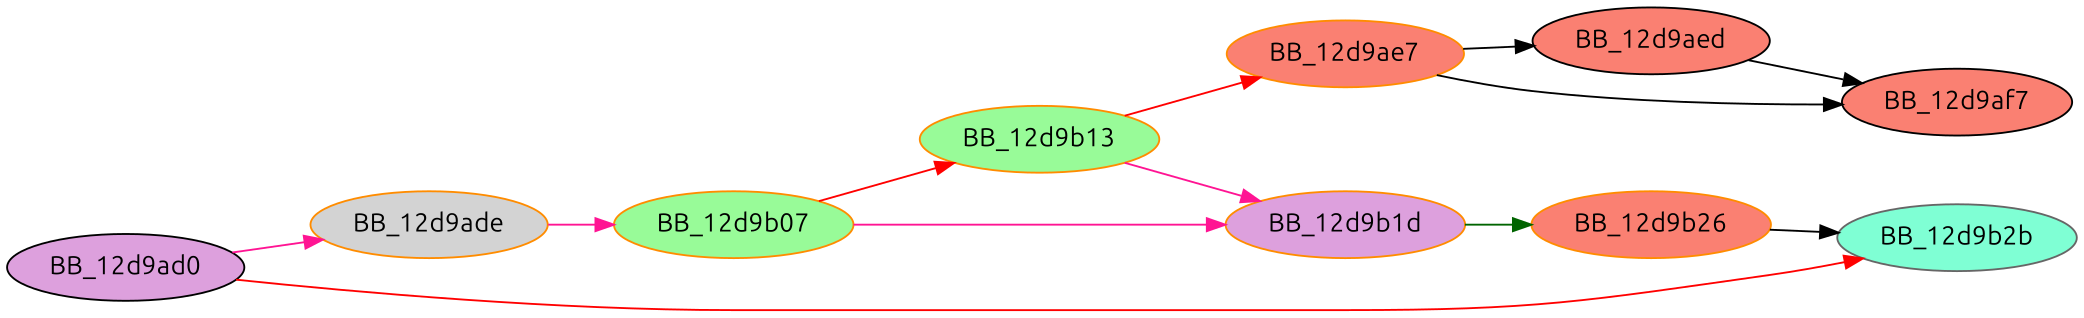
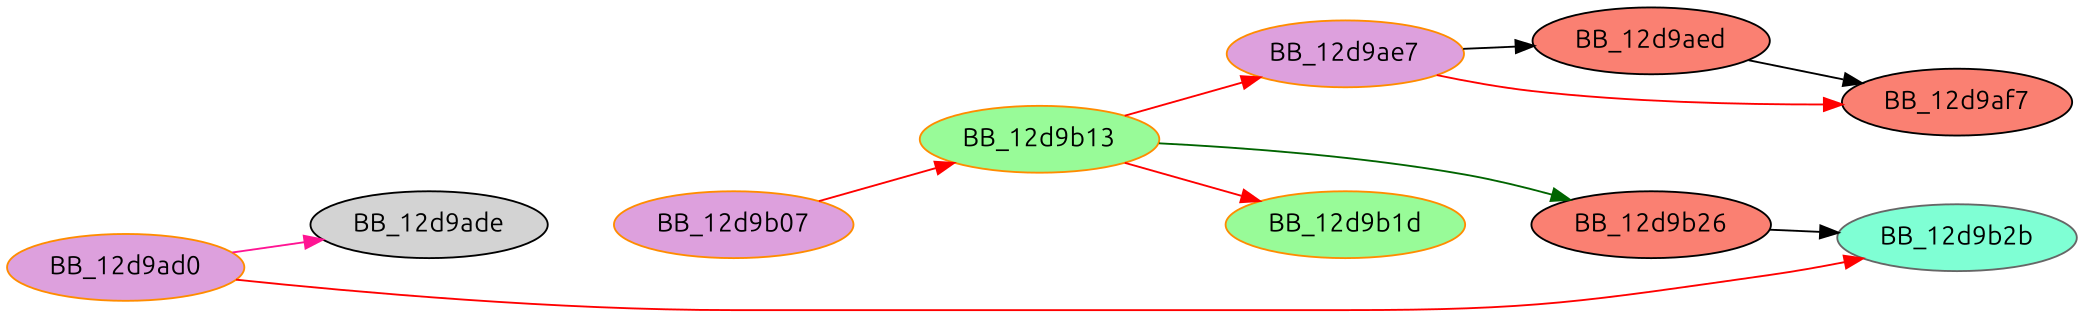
node "BB_12d9ae7": fillcolor salmon -> plum
edge "BB_12d9ae7" -> "BB_12d9af7": color black -> red
edge "BB_12d9b13" -> "BB_12d9b1d": color deeppink -> red
node "BB_12d9ade": color darkorange -> black
edge "BB_12d9ade" -> "BB_12d9b07": removed
node "BB_12d9b07": fillcolor palegreen -> plum
edge "BB_12d9b07" -> "BB_12d9b1d": removed
node "BB_12d9b1d": fillcolor plum -> palegreen
edge "BB_12d9b1d" -> "BB_12d9b26": now "BB_12d9b13" -> "BB_12d9b26"
node "BB_12d9b26": color darkorange -> black
node "BB_12d9ad0": color black -> darkorange
